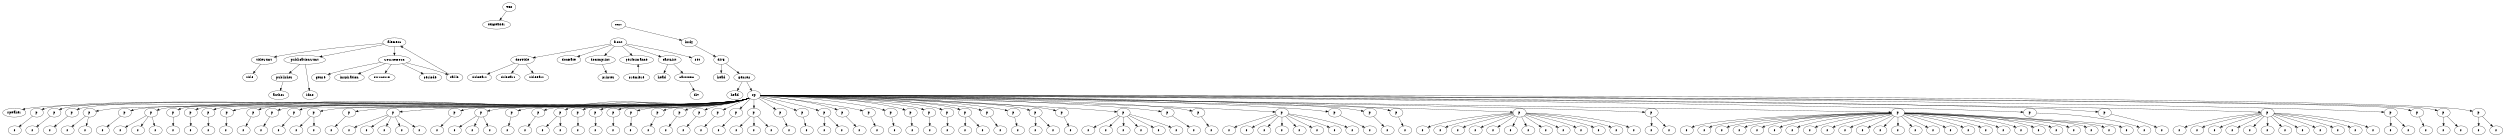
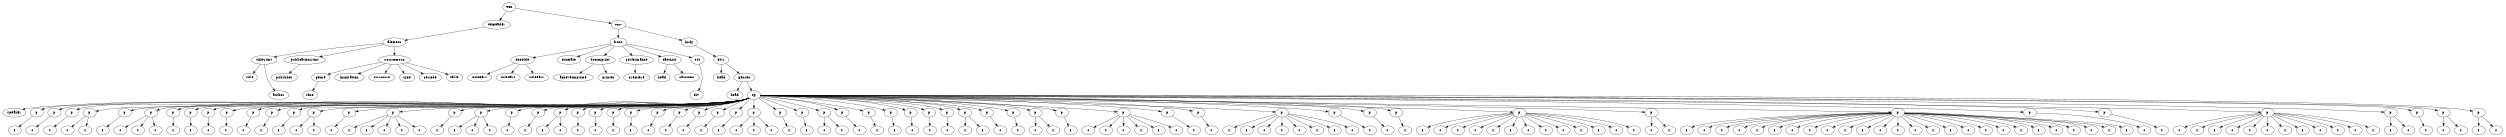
edge "TEI" -> "text": added
edge "text" -> "front": added
node "div5": label "div5" -> "div1"
edge "taille" -> "fileDesc": now "teiHeader" -> "fileDesc"
edge "premiere" -> "performance": reversed
edge "publicationStmt" -> "idno": now "genre" -> "idno"
node "type": added
node "acheveImprime": added
edge "publisher" -> "author": now "titleStmt" -> "author"
edge "castItem" -> "div": now "set" -> "div"
